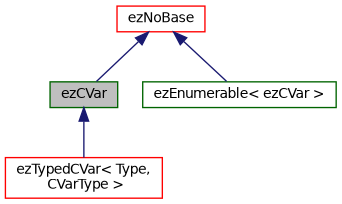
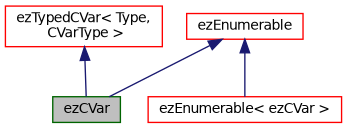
node "ezNoBase": label "ezNoBase" -> "ezEnumerable"
node "ezEnumerable< ezCVar >": color darkgreen -> red
edge "ezTypedCVar< Type, CVarType >" -> "ezCVar": reversed
